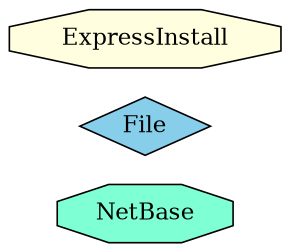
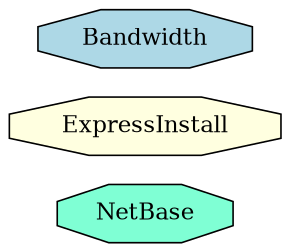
node "Bandwidth": added
node "File": removed
